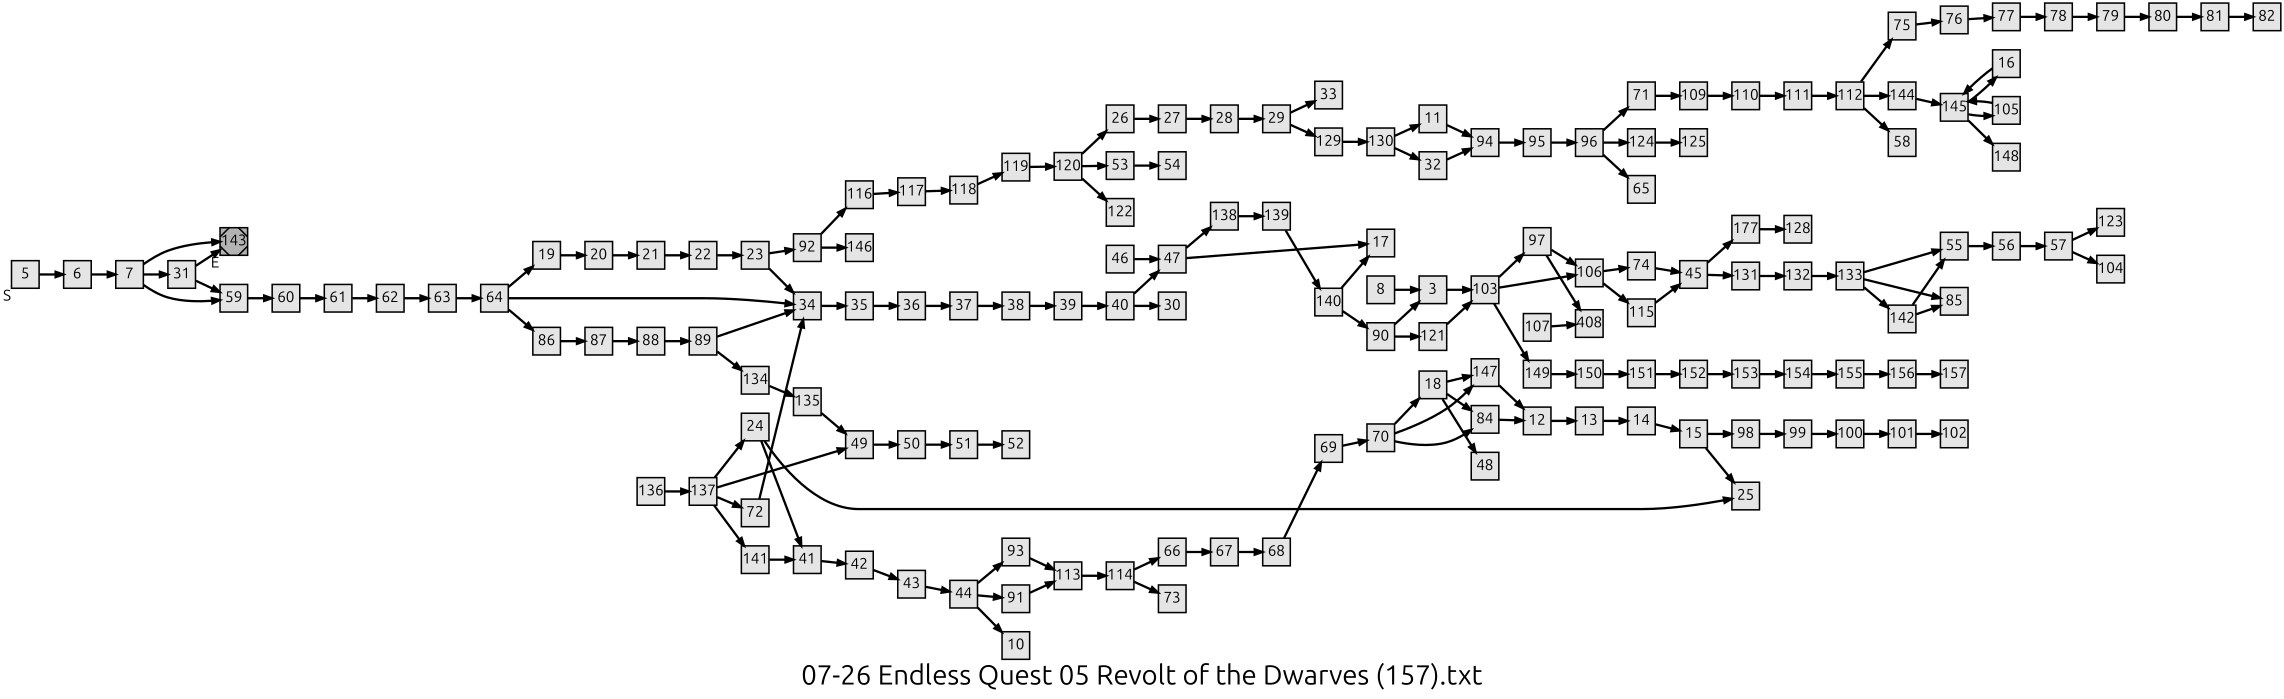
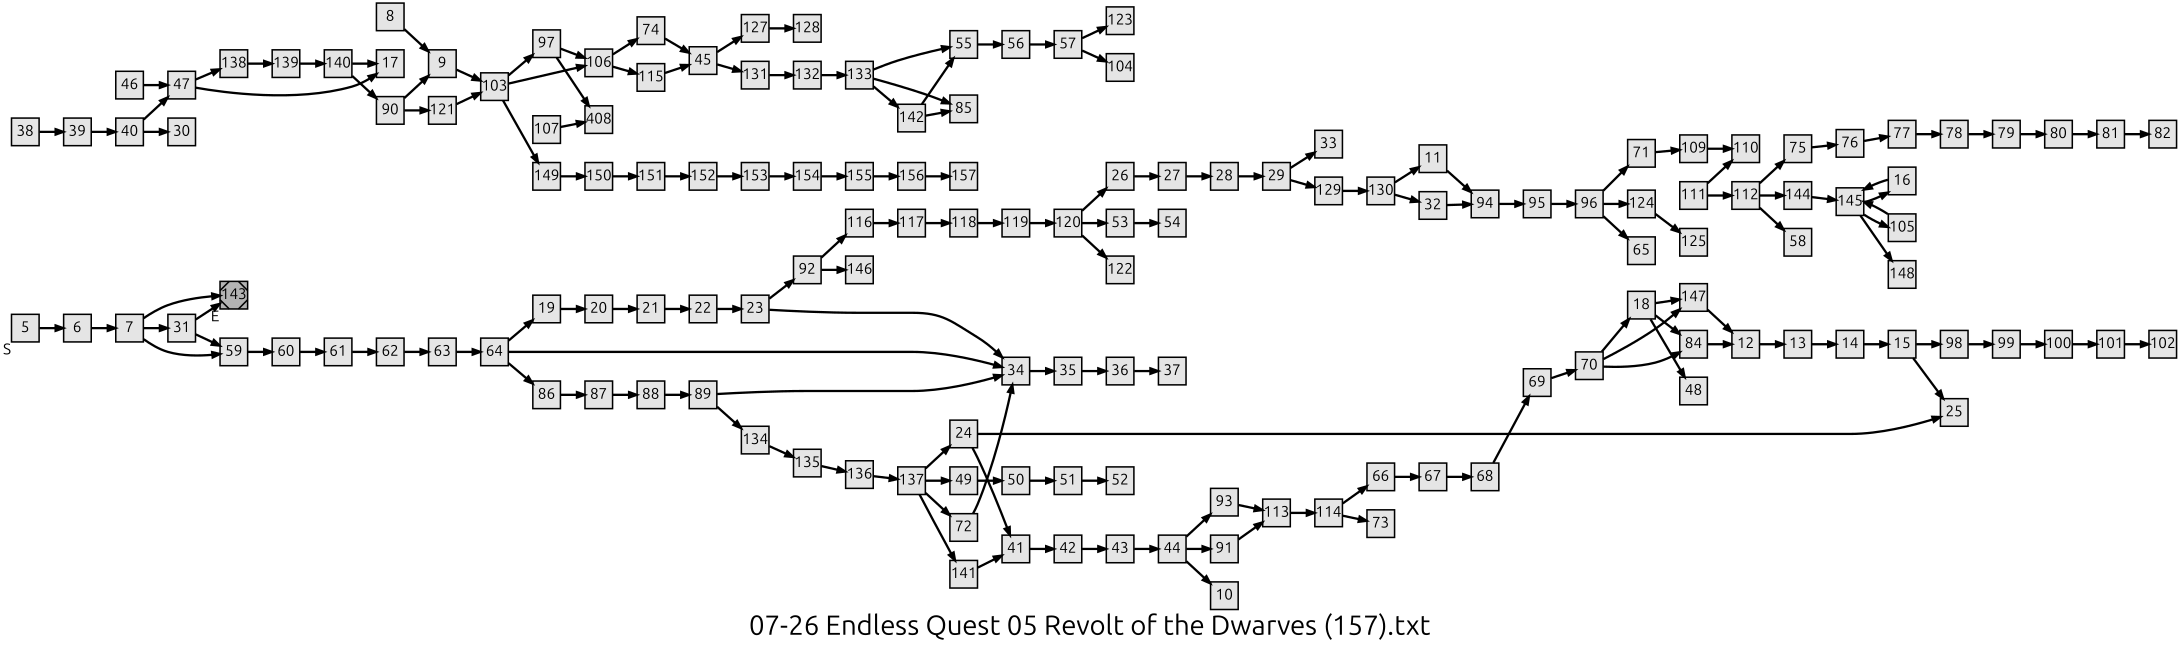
edge "110" -> "111": reversed
node "177": label "177" -> "127"
node "3": label "3" -> "9"
edge "37" -> "38": removed
edge "135" -> "49": now "135" -> "136"
